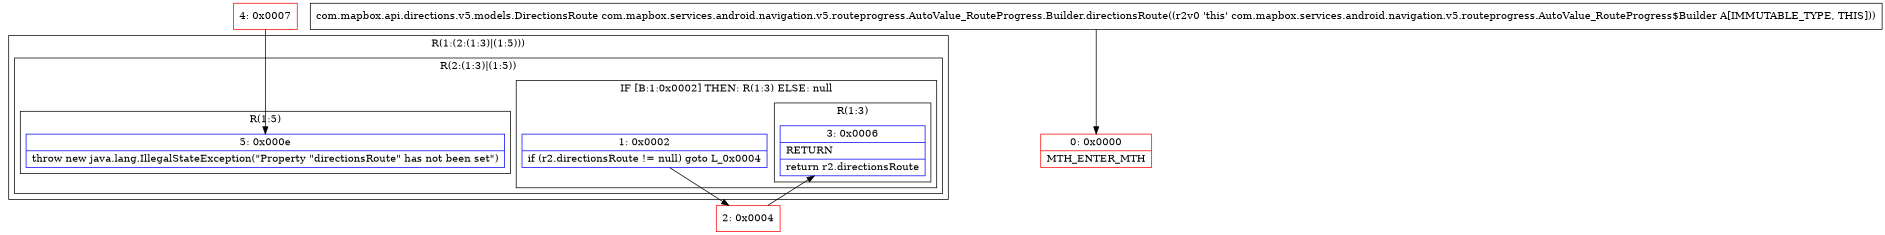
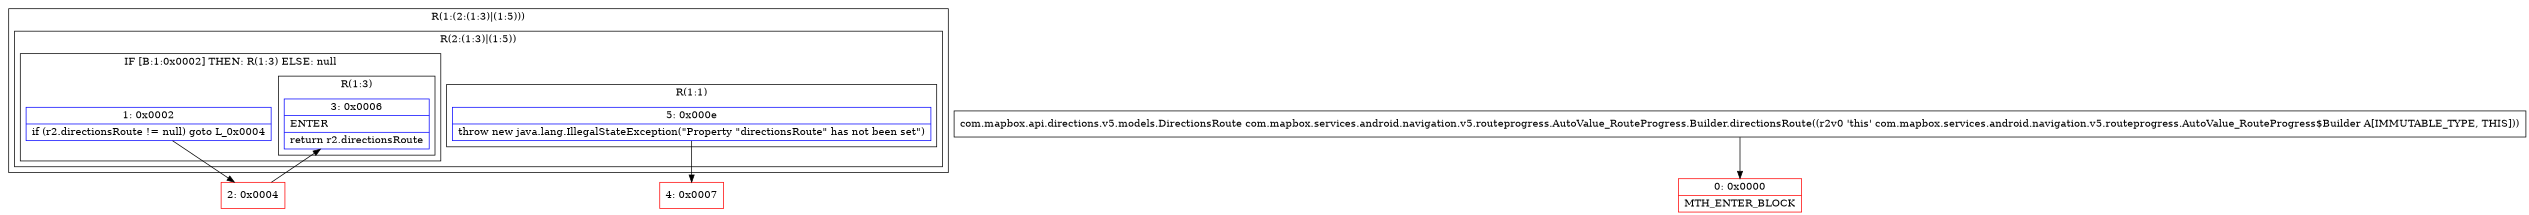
edge "4: 0x0007" -> "5: 0x000e": reversed
cluster "R(1:5)": label "R(1:5)" -> "R(1:1)"
node "3: 0x0006": text "RETURN" -> "ENTER"
node "0: 0x0000": text "MTH_ENTER_MTH" -> "MTH_ENTER_BLOCK"
